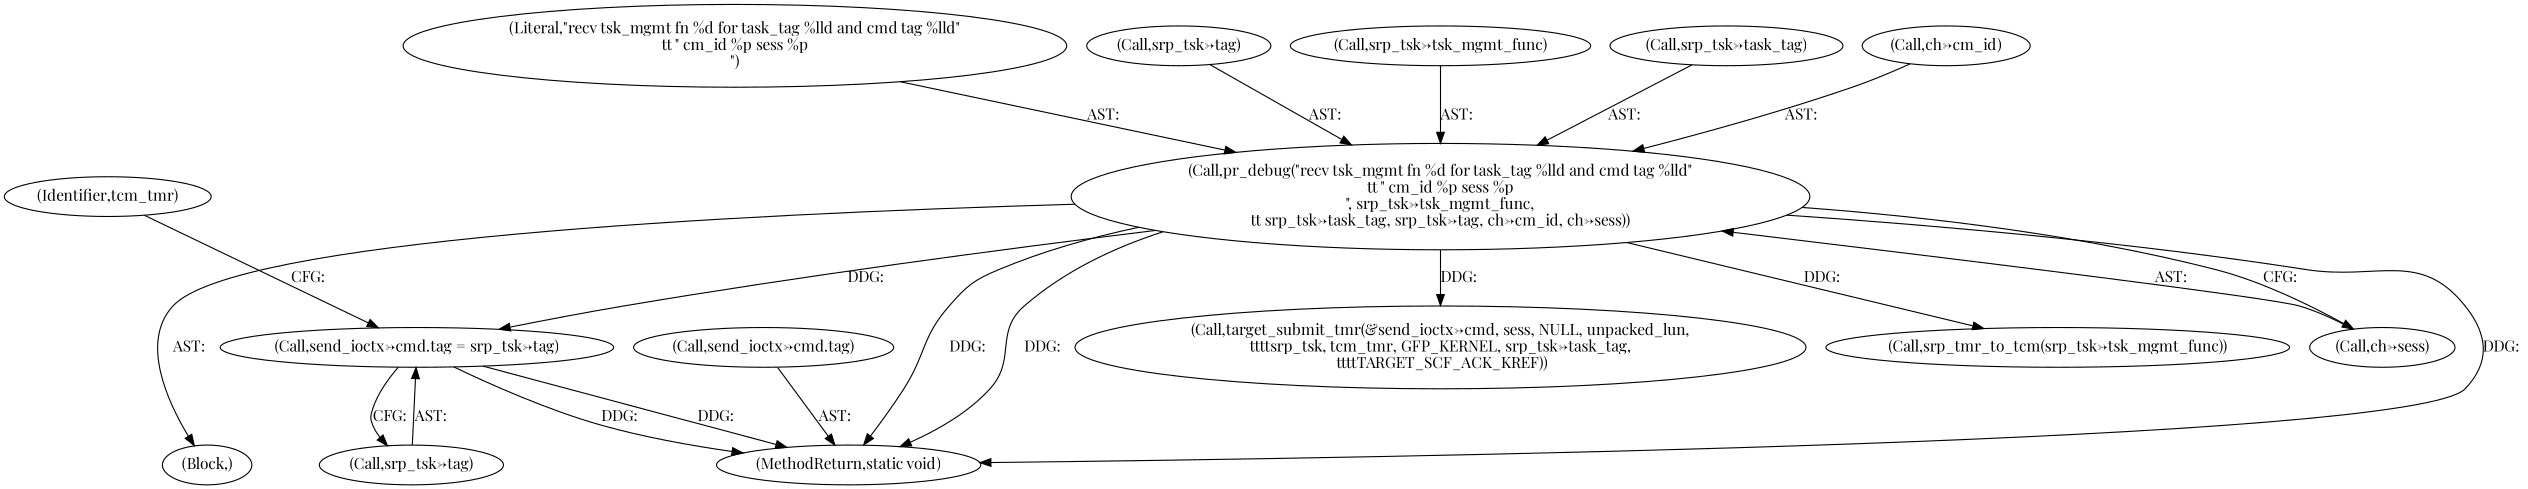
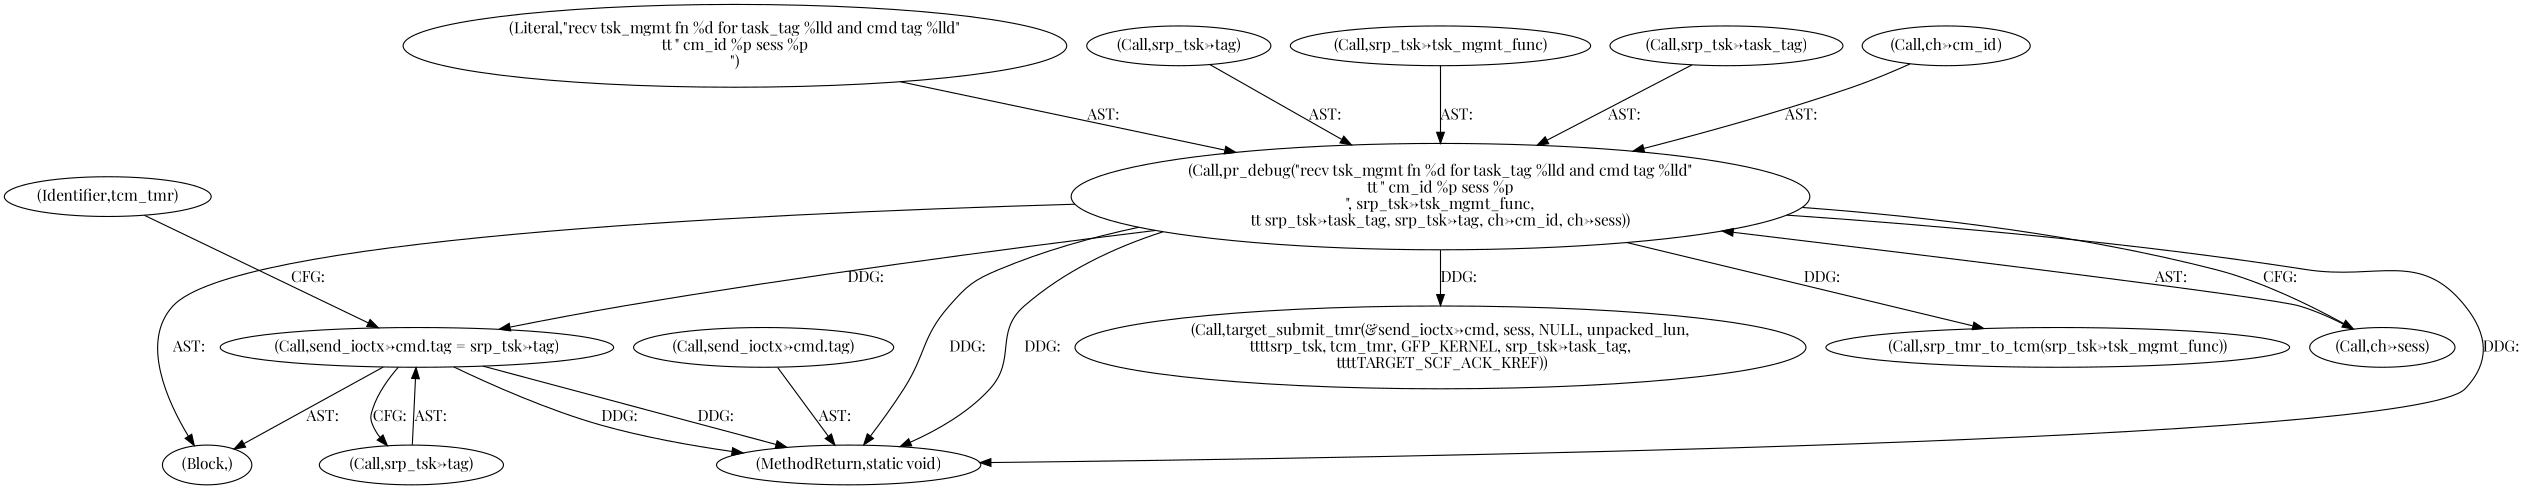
edge "(Call,send_ioctx->cmd.tag = srp_tsk->tag)" -> "(Block,)": added, label "AST:"
